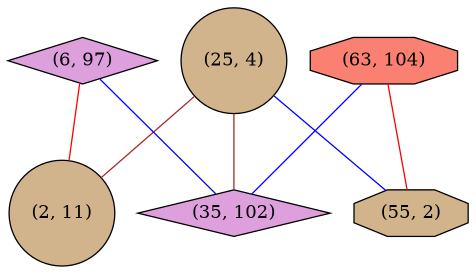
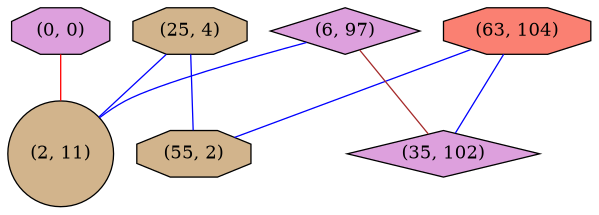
node "(0, 0)": added
node "(25, 4)": shape circle -> octagon
edge "(6, 97)" -- "(2, 11)": color red -> blue
edge "(63, 104)" -- "(55, 2)": color red -> blue
edge "(25, 4)" -- "(2, 11)": color brown -> blue
edge "(6, 97)" -- "(35, 102)": color blue -> brown
edge "(25, 4)" -- "(35, 102)": removed
